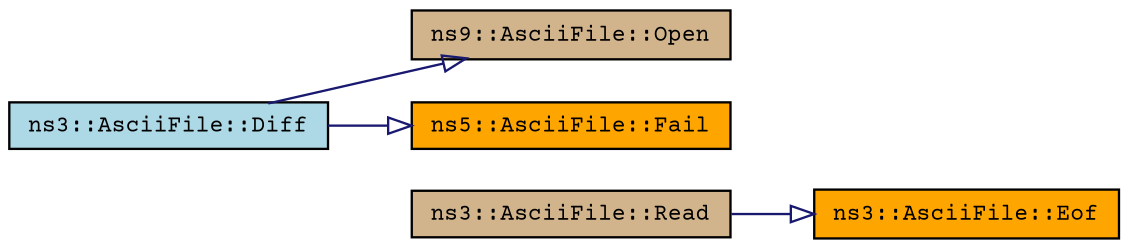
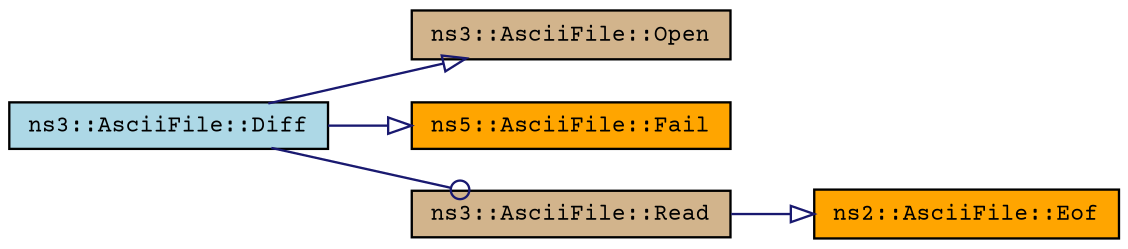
node "ns9::AsciiFile::Open": label "ns9::AsciiFile::Open" -> "ns3::AsciiFile::Open"
edge "ns3::AsciiFile::Diff" -> "ns3::AsciiFile::Read": added
node "ns3::AsciiFile::Eof": label "ns3::AsciiFile::Eof" -> "ns2::AsciiFile::Eof"
